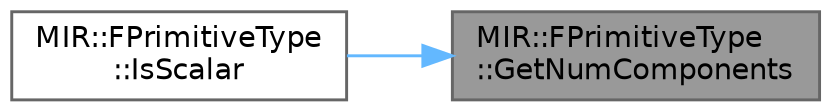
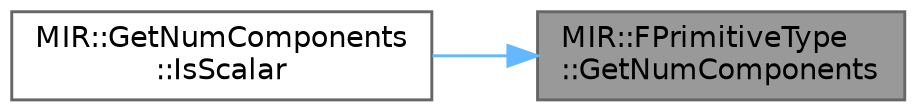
node "MIR::FPrimitiveType ::IsScalar": label "MIR::FPrimitiveType ::IsScalar" -> "MIR::GetNumComponents ::IsScalar"
